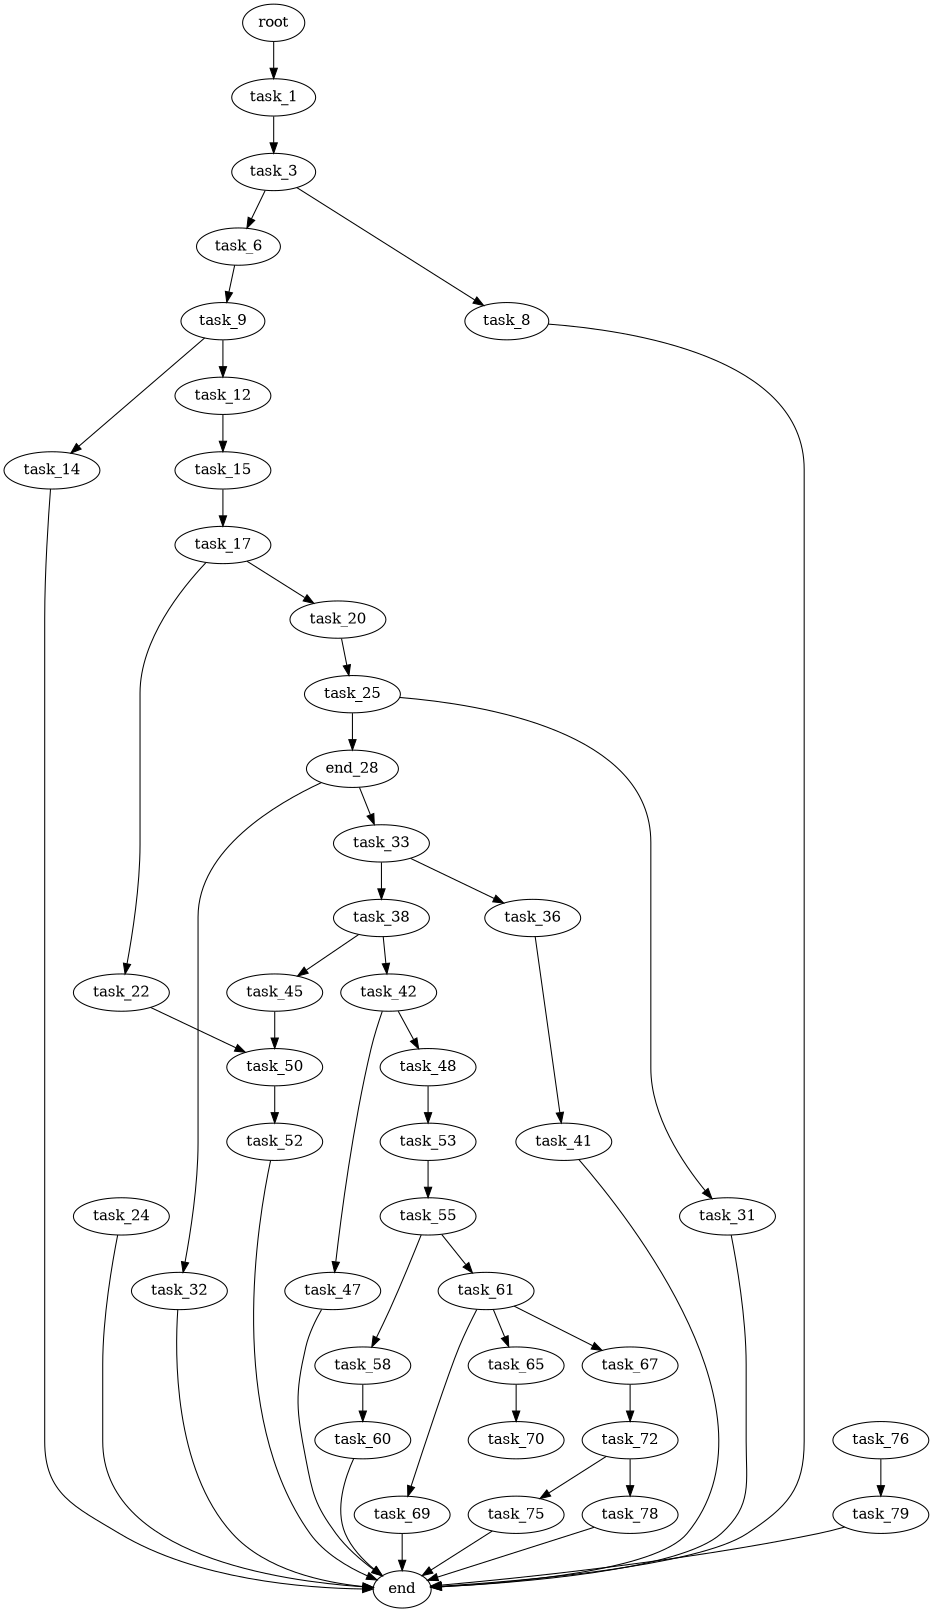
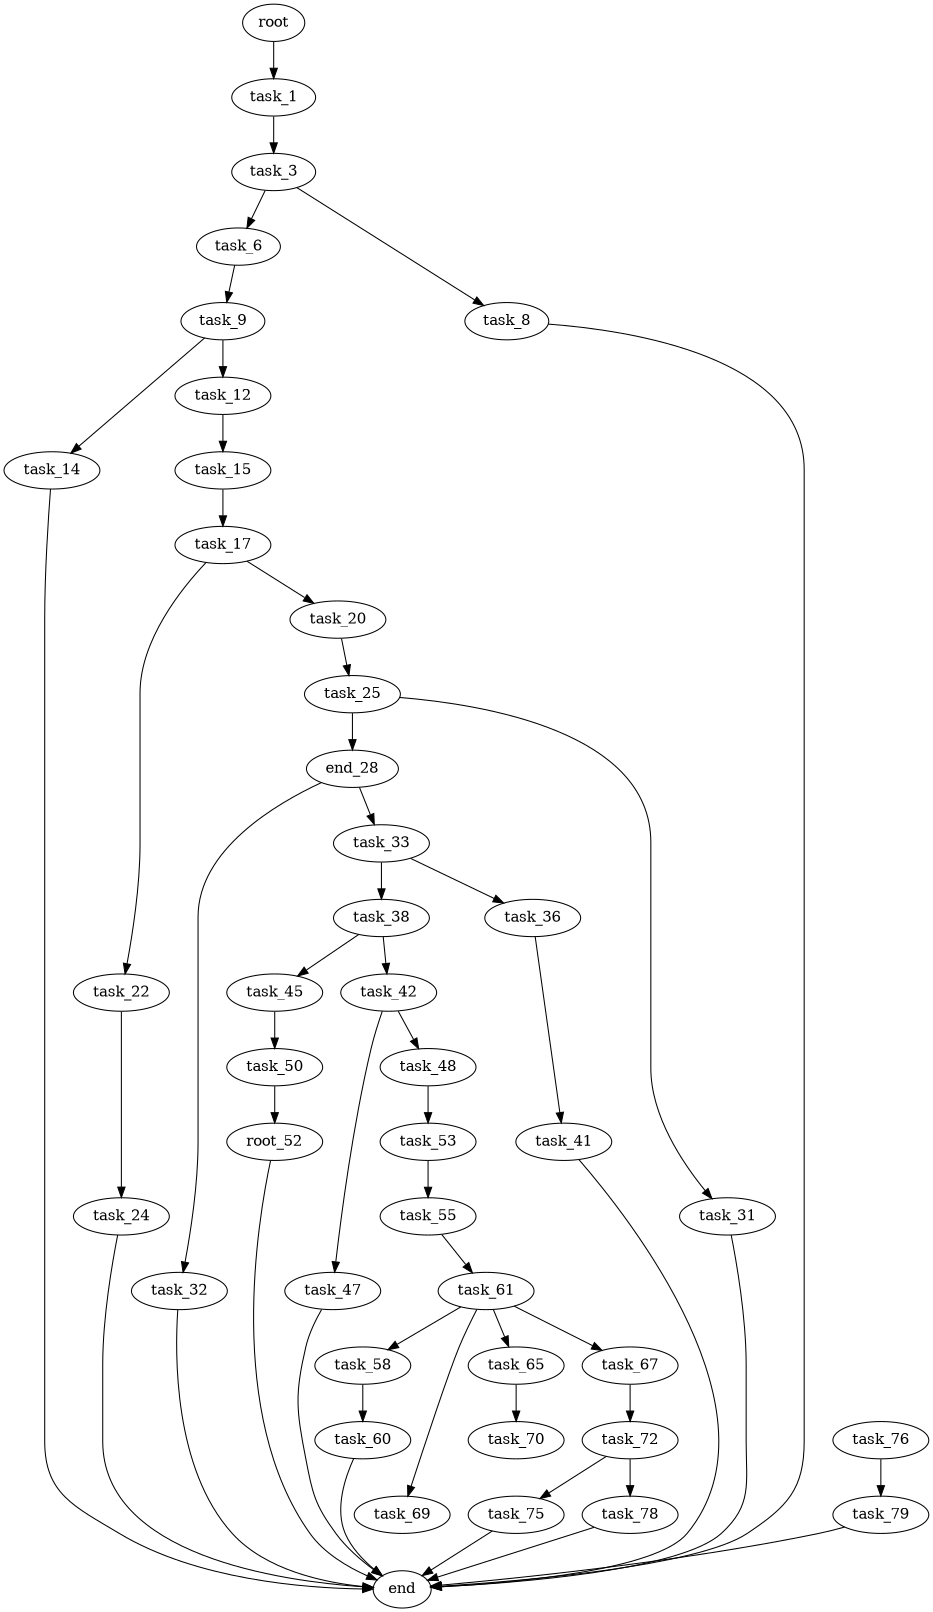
edge "task_22" -> "task_50": now "task_22" -> "task_24"
node "task_52": label "task_52" -> "root_52"
edge "task_55" -> "task_58": now "task_61" -> "task_58"
edge "task_69" -> "end": removed
